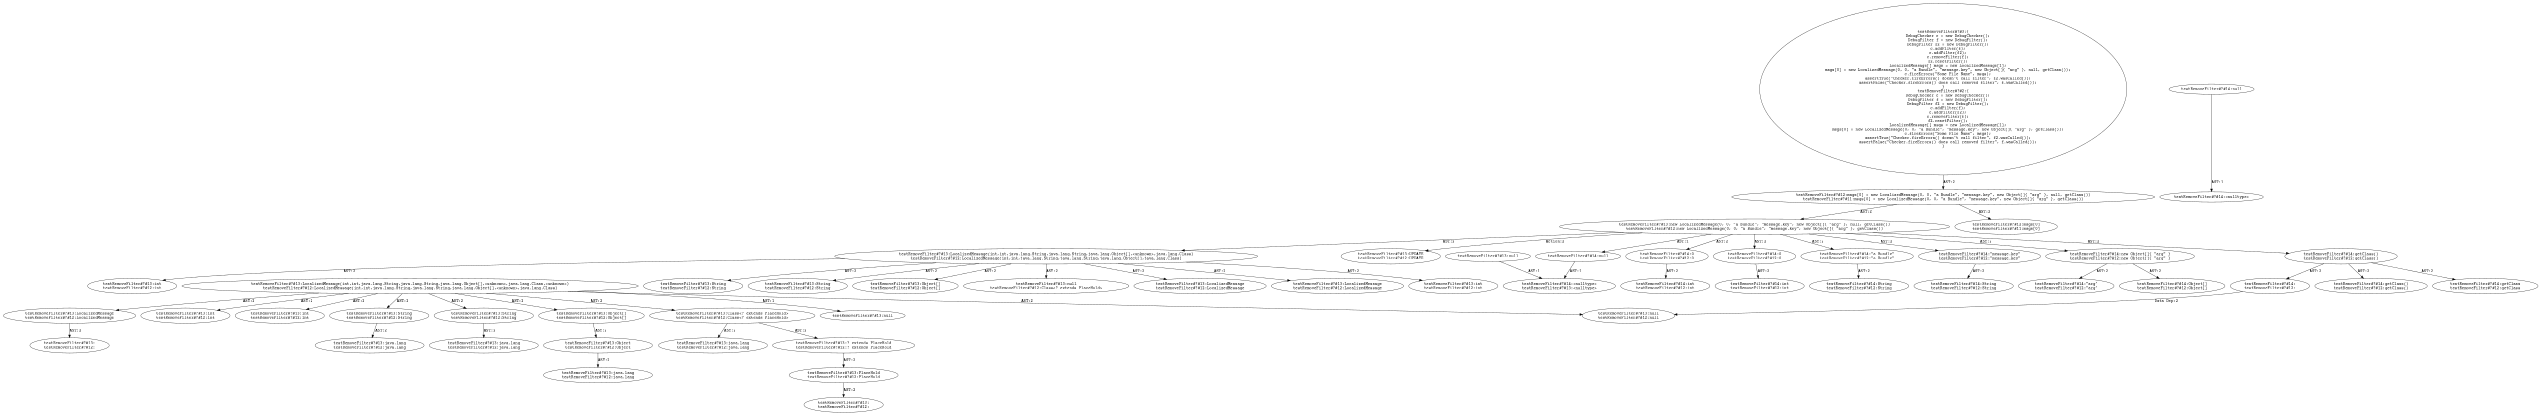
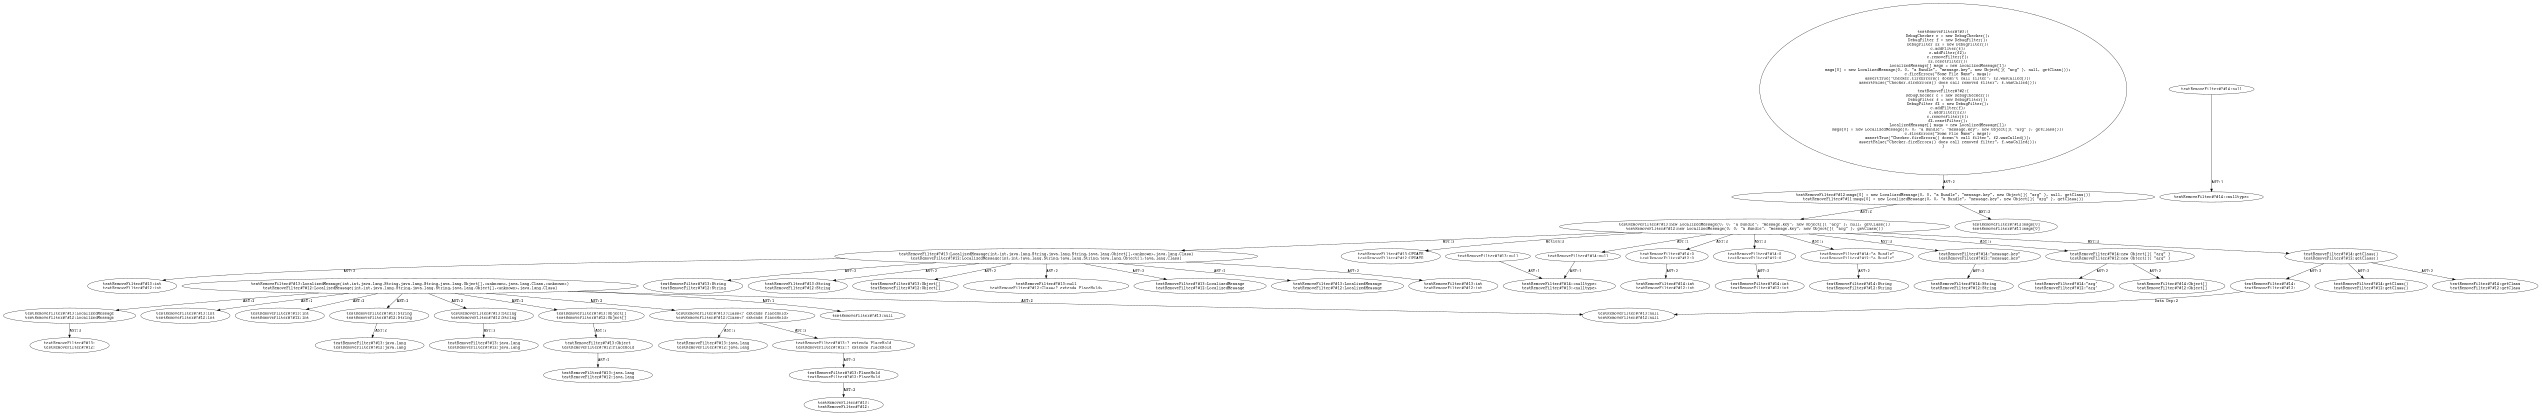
node "testRemoveFilter#?#13:Object testRemoveFilter#?#12:Object": label "testRemoveFilter#?#13:Object testRemoveFilter#?#12:Object" -> "testRemoveFilter#?#13:Object testRemoveFilter#?#12:PlaceHold"
